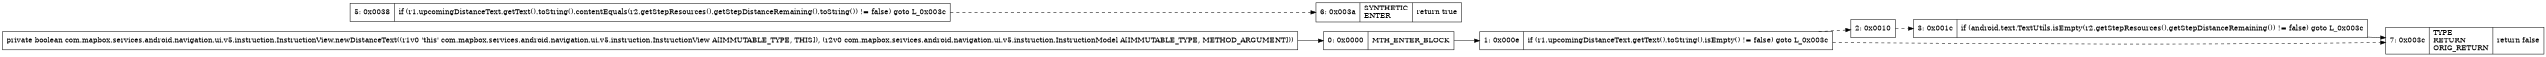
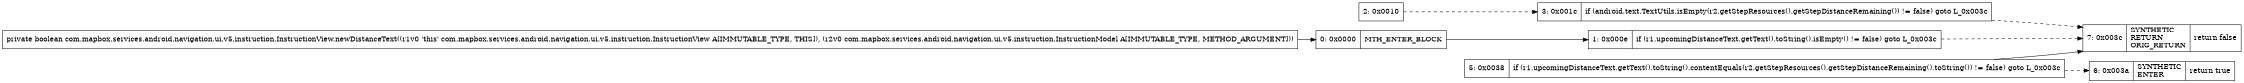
edge "1: 0x000e" -> "2: 0x0010": removed
node "7: 0x003c": text "TYPE" -> "SYNTHETIC"
edge "3: 0x001c" -> "7: 0x003c": style solid -> dashed
edge "5: 0x0038" -> "7: 0x003c": added
